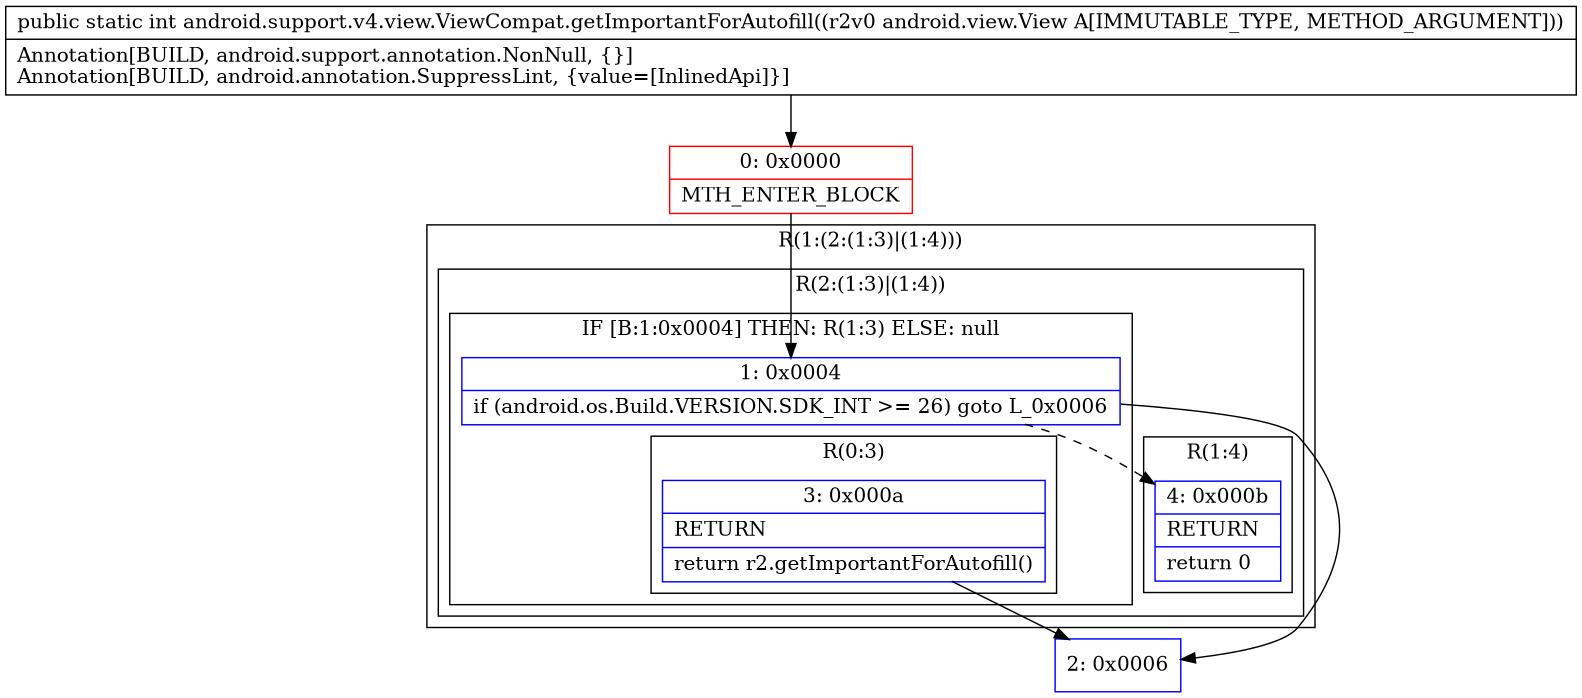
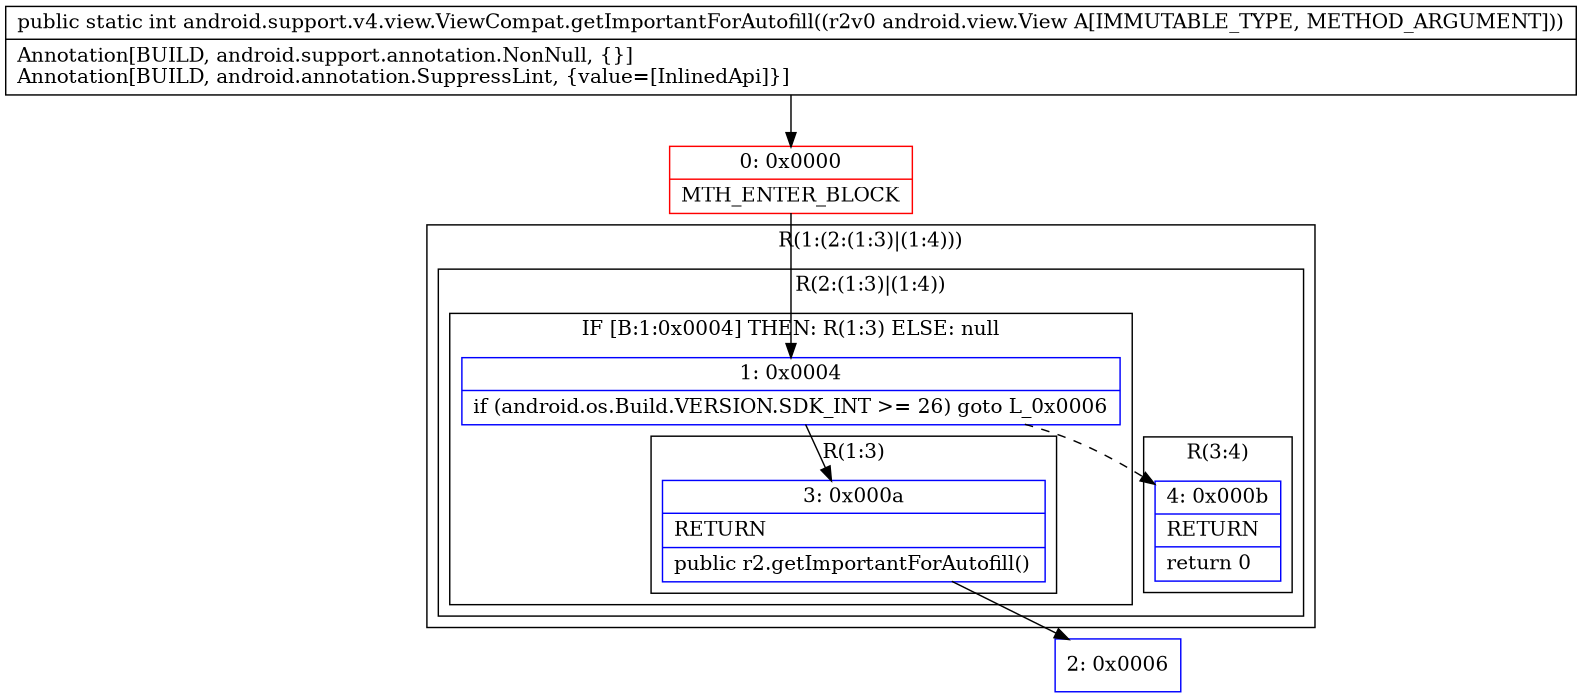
cluster "R(0:3)": label "R(0:3)" -> "R(1:3)"
cluster "R(1:4)": label "R(1:4)" -> "R(3:4)"
edge "1: 0x0004" -> "2: 0x0006": now "1: 0x0004" -> "3: 0x000a"
node "3: 0x000a": text "return r2.getImportantForAutofill()" -> "public r2.getImportantForAutofill()"
